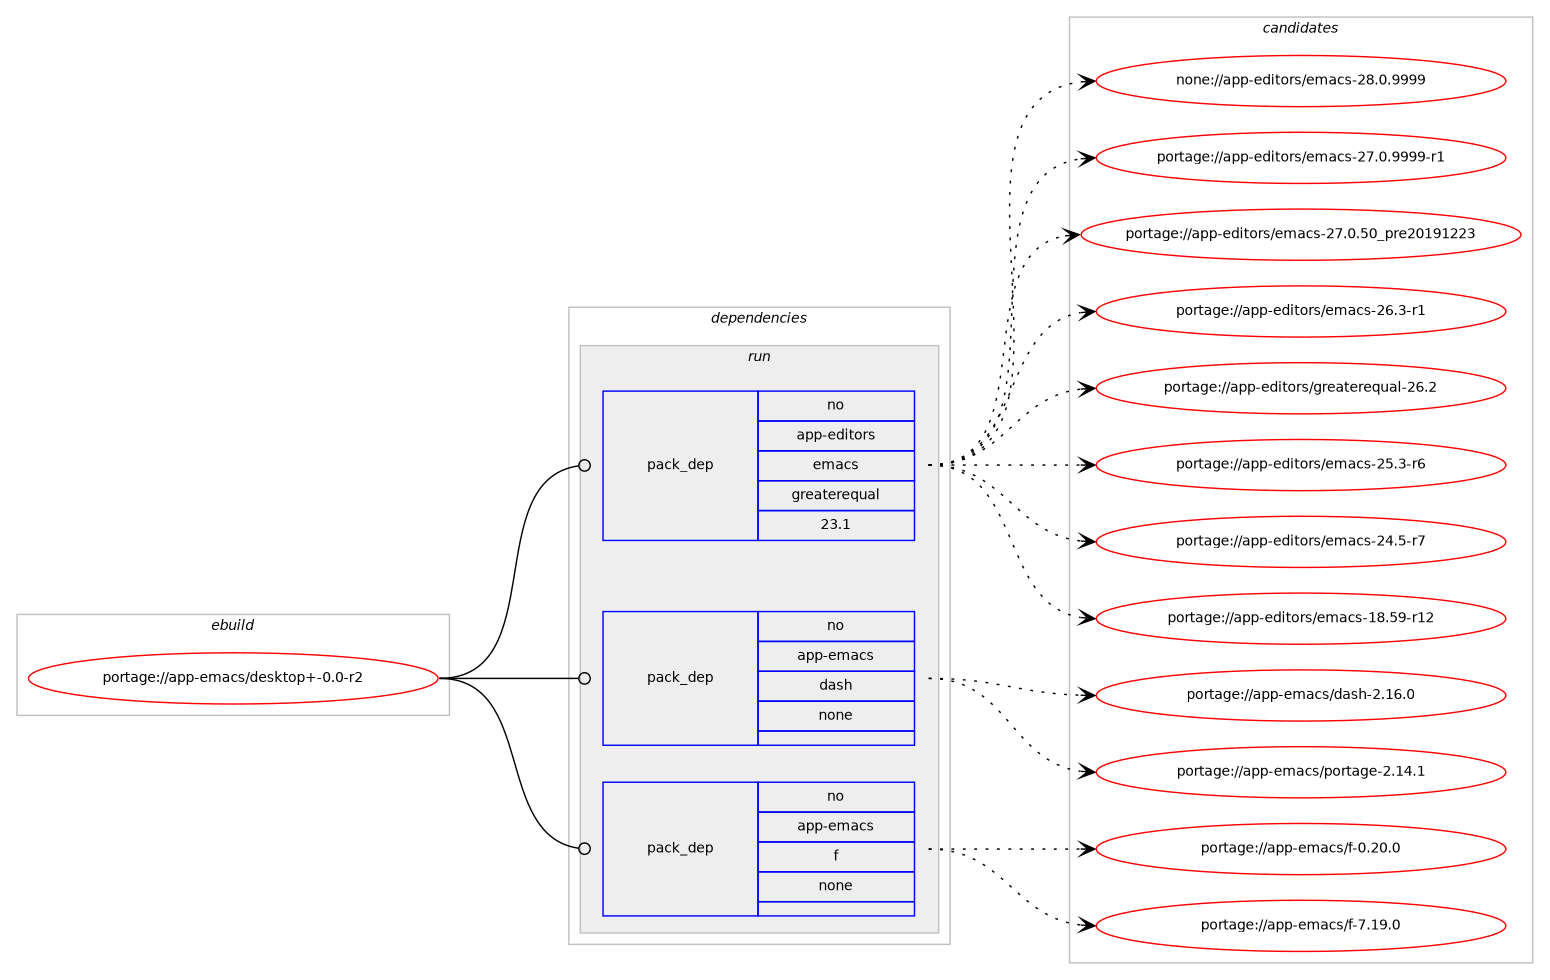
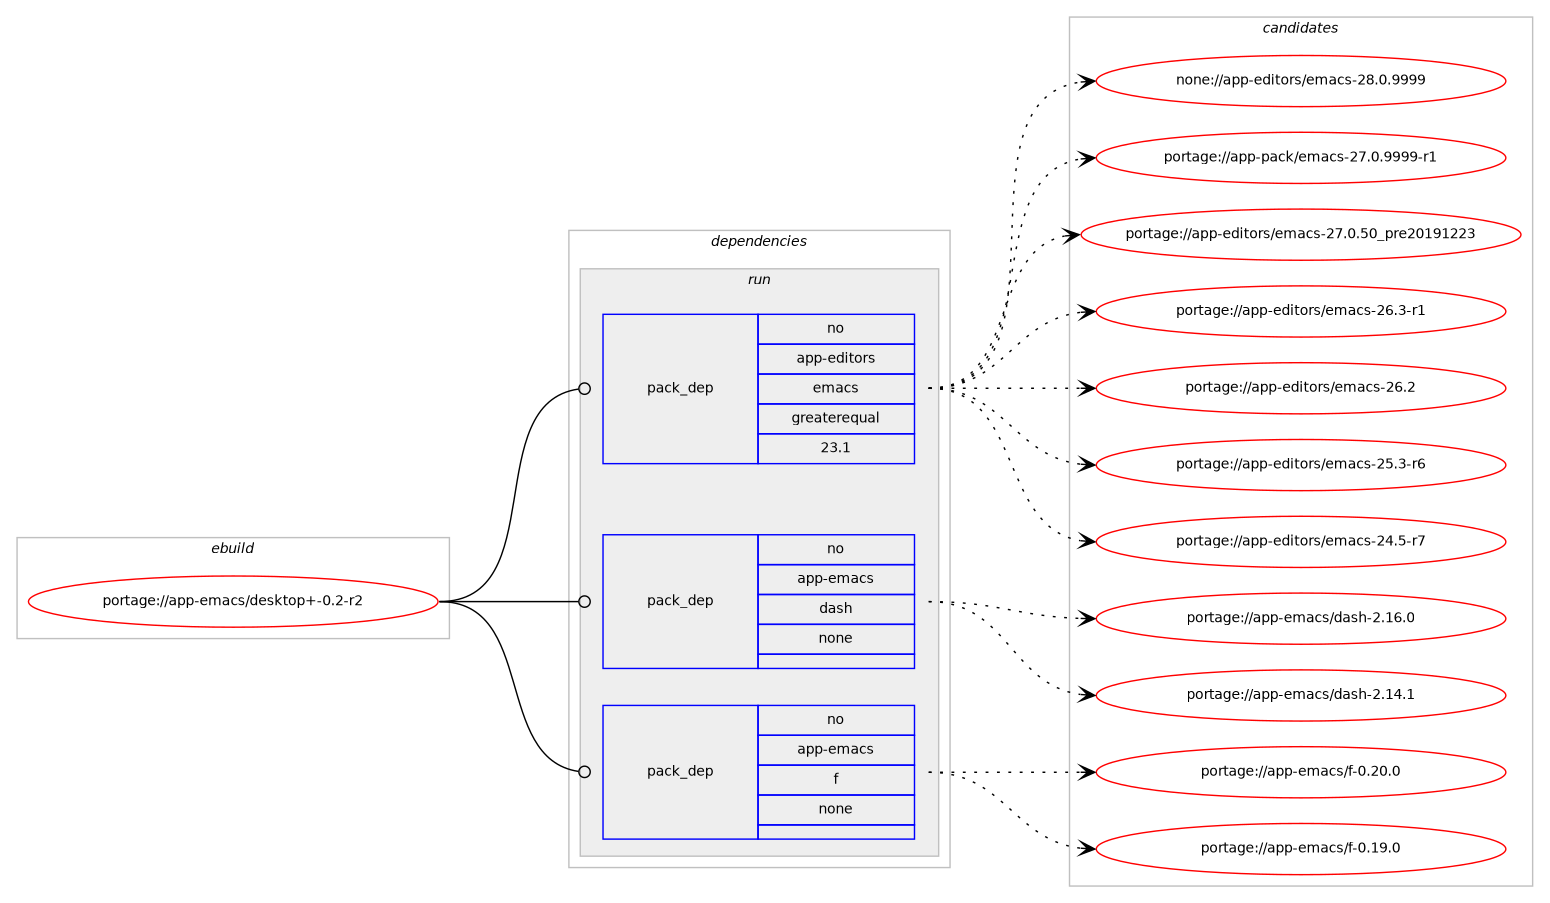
node "portage://app-editors/emacs-27.0.9999-r1": label "portage://app-editors/emacs-27.0.9999-r1" -> "portage://app-pack/emacs-27.0.9999-r1"
node "portage://app-editors/greaterequal-26.2": label "portage://app-editors/greaterequal-26.2" -> "portage://app-editors/emacs-26.2"
node "portage://app-editors/emacs-18.59-r12": removed
node "portage://app-emacs/desktop+-0.0-r2": label "portage://app-emacs/desktop+-0.0-r2" -> "portage://app-emacs/desktop+-0.2-r2"
node "portage://app-emacs/portage-2.14.1": label "portage://app-emacs/portage-2.14.1" -> "portage://app-emacs/dash-2.14.1"
node "portage://app-emacs/f-7.19.0": label "portage://app-emacs/f-7.19.0" -> "portage://app-emacs/f-0.19.0"
